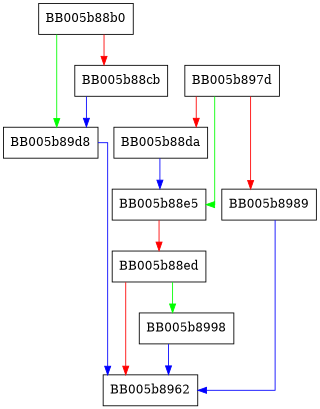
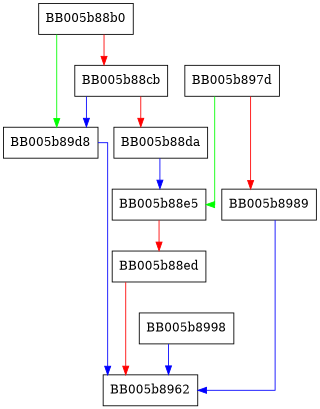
edge "BB005b897d" -> "BB005b88da": now "BB005b88cb" -> "BB005b88da"
edge "BB005b88ed" -> "BB005b8998": removed
